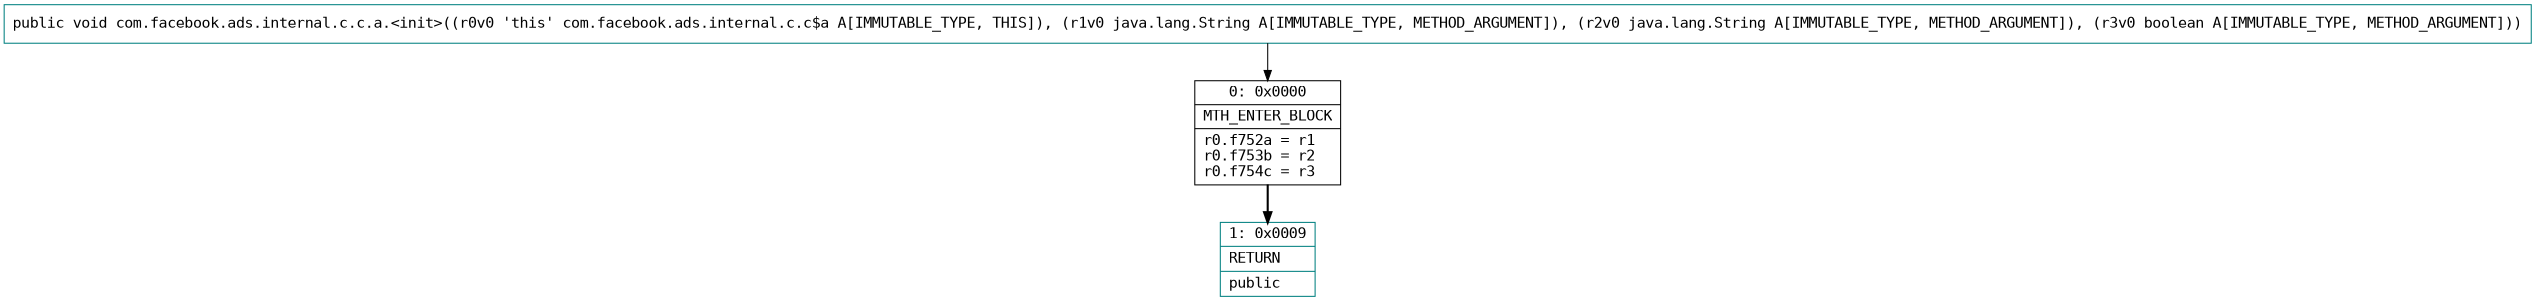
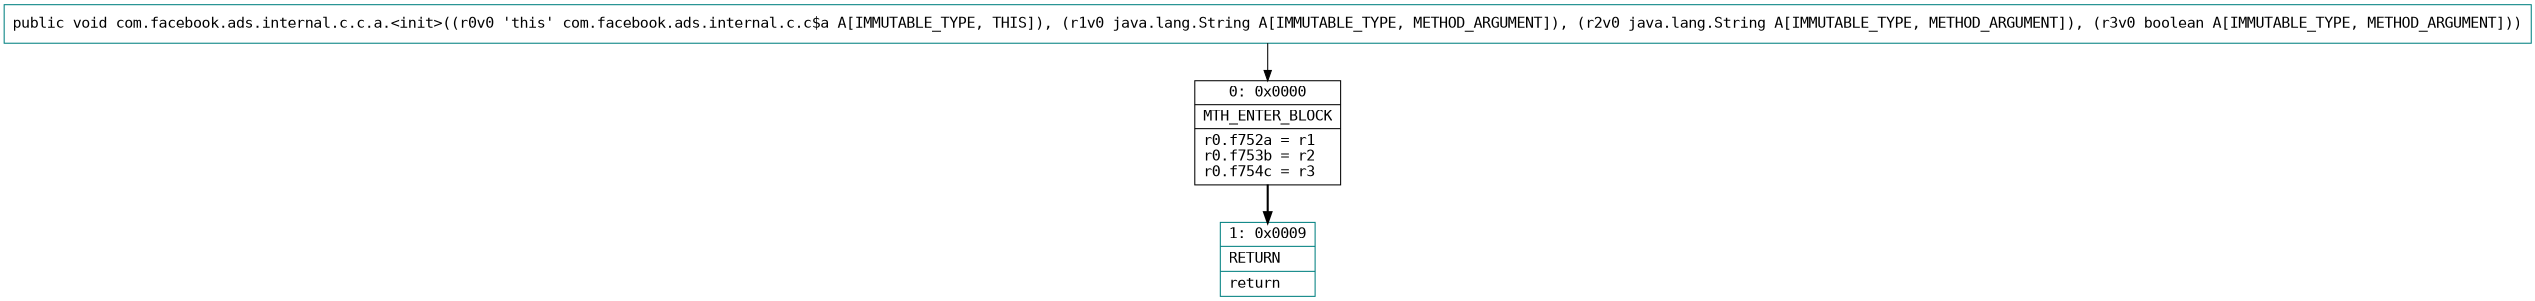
node "1: 0x0009": text "public" -> "return"
